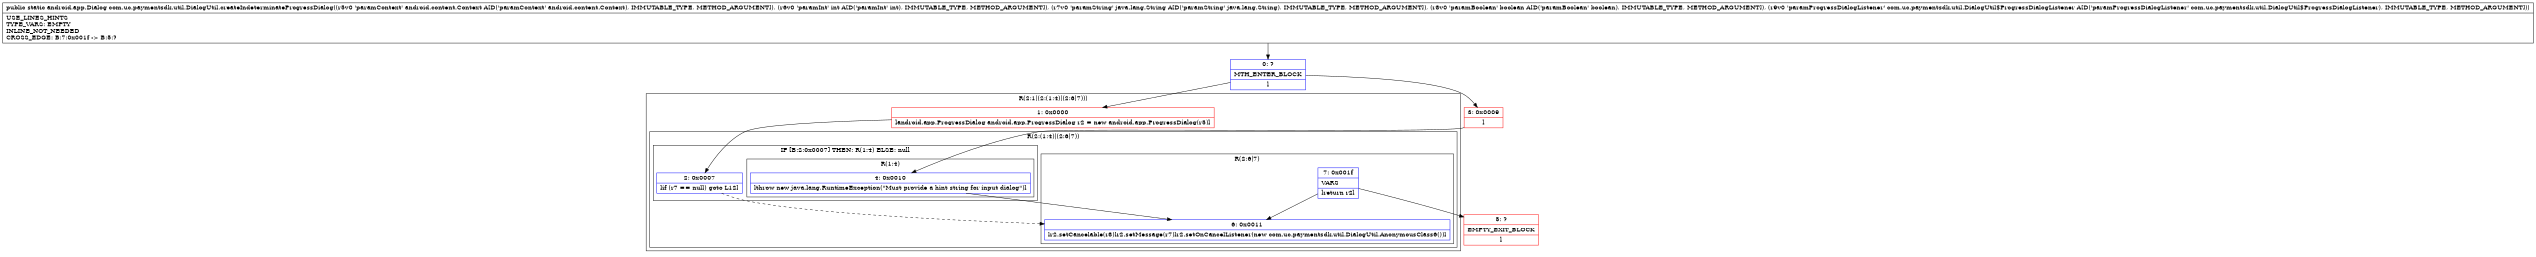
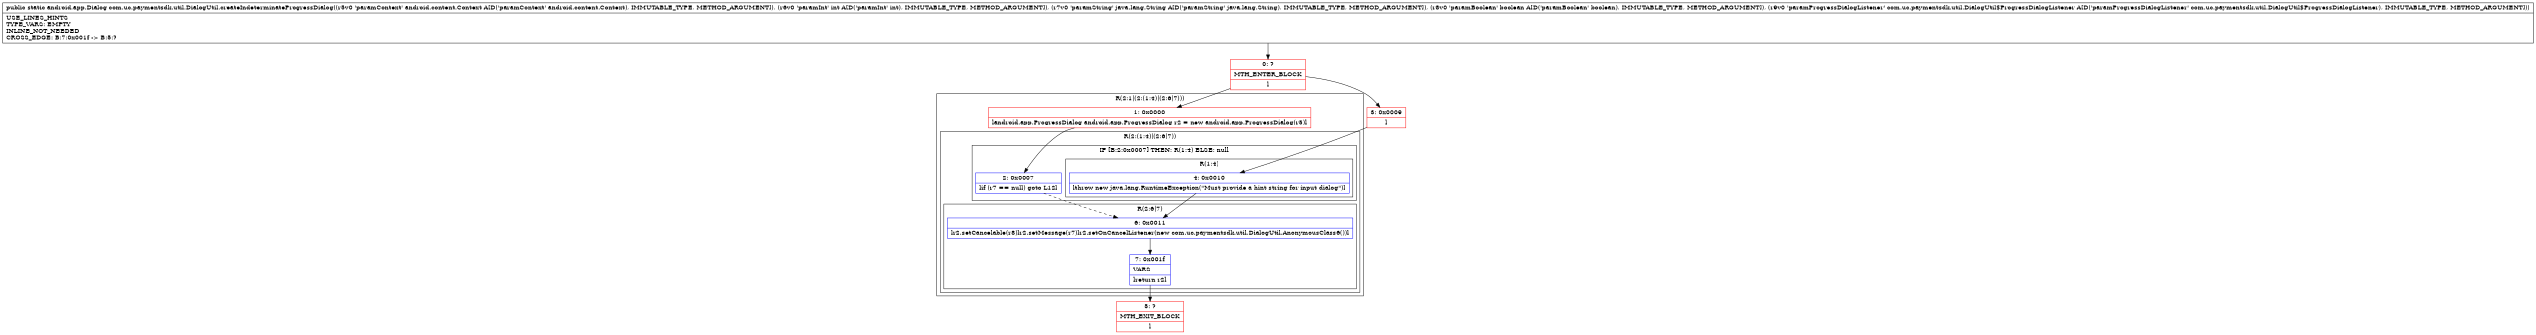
node "0: ?": color blue -> red
edge "7: 0x001f" -> "6: 0x0011": reversed
node "5: ?": text "EMPTY_EXIT_BLOCK" -> "MTH_EXIT_BLOCK"
